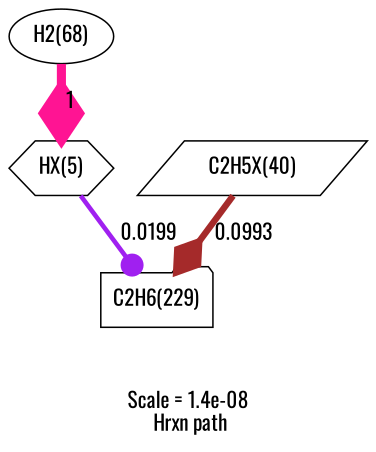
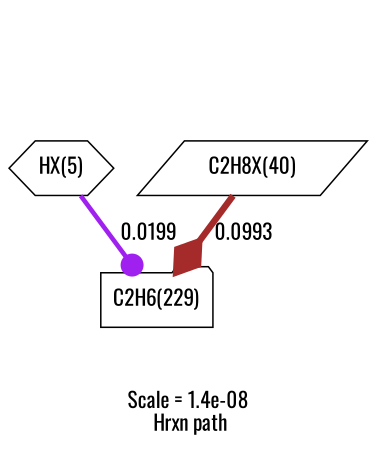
node "H2(68)": removed
node "C2H5X(40)": label "C2H5X(40)" -> "C2H8X(40)"
